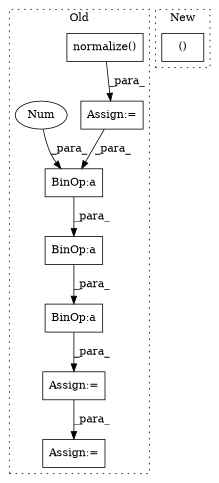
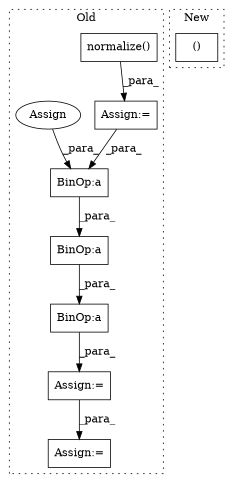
node "Num": label "Num" -> "Assign"
